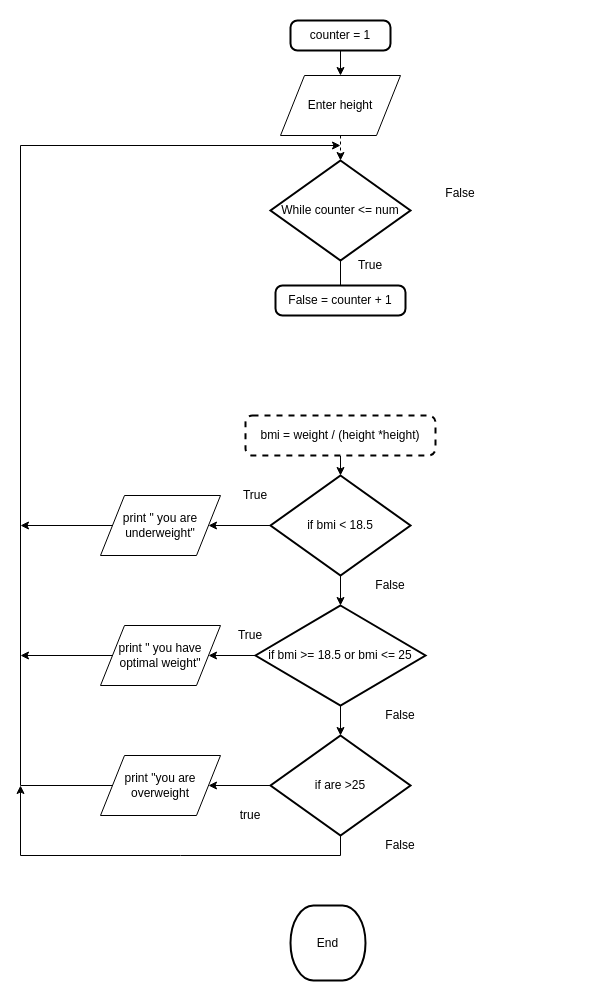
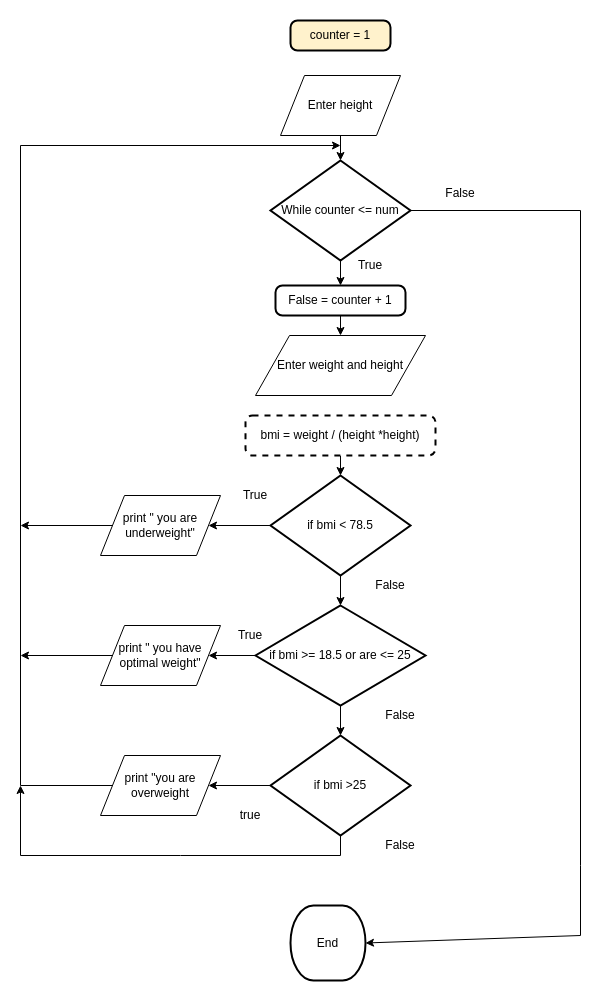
node "counter = 1": fillcolor #ffffff -> #fff2cc
edge "counter = 1" -> "Enter height": removed
edge "Enter height" -> "While counter <= num": style dashed -> solid
edge "While counter <= num" -- "False = counter + 1": arrowhead none -> classic
edge "False = counter + 1" -> "Enter weight and height": added
node "Enter weight and height": added
node "if bmi < 18.5": label "if bmi < 18.5" -> "if bmi < 78.5"
edge "While counter <= num" -> "End": added
node "if bmi >= 18.5 or bmi <= 25": label "if bmi >= 18.5 or bmi <= 25" -> "if bmi >= 18.5 or are <= 25"
node "if are >25": label "if are >25" -> "if bmi >25"
